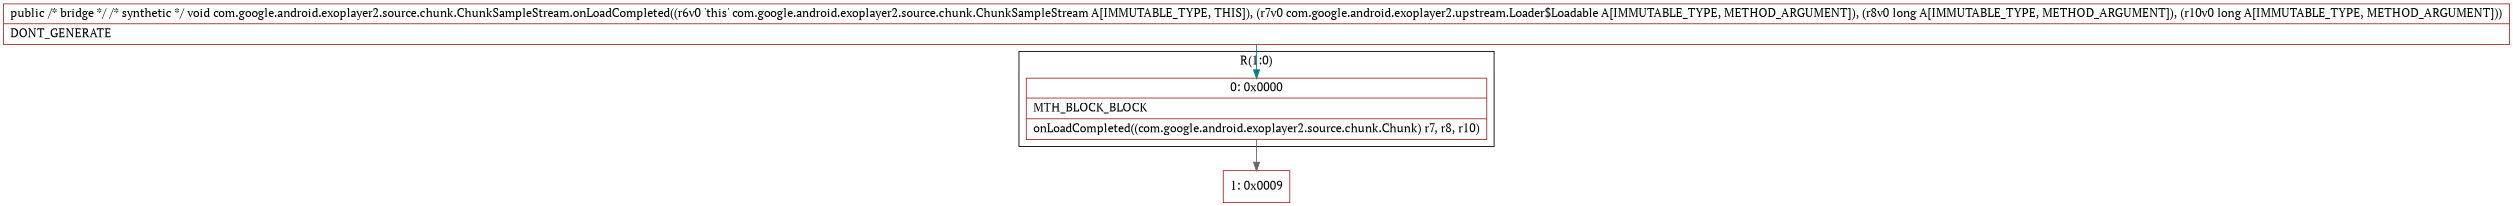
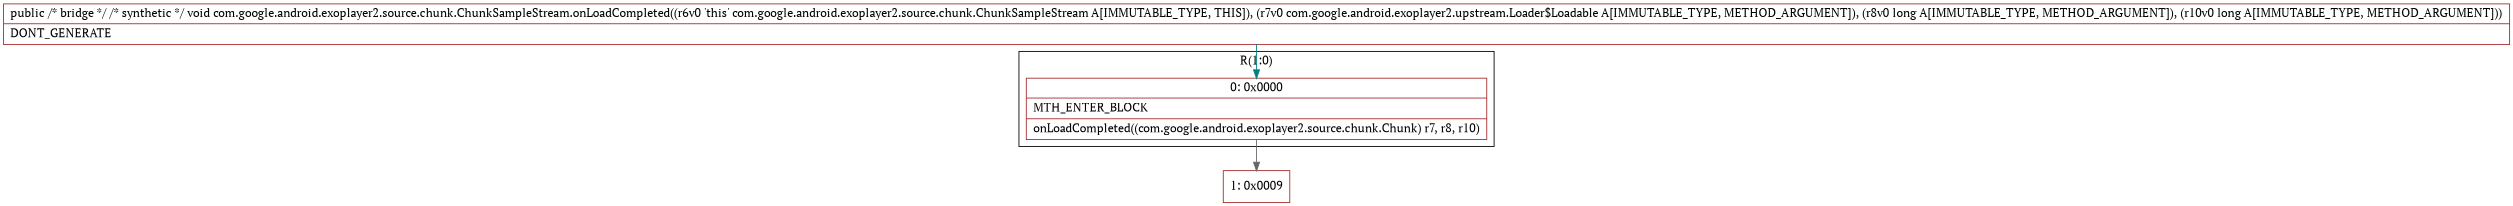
node "0: 0x0000": text "MTH_BLOCK_BLOCK" -> "MTH_ENTER_BLOCK"
